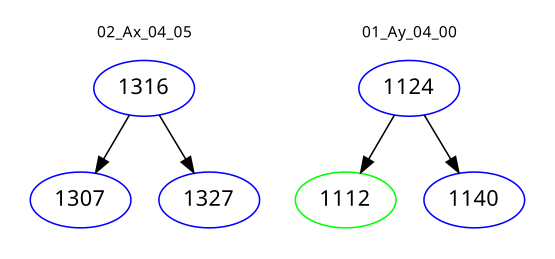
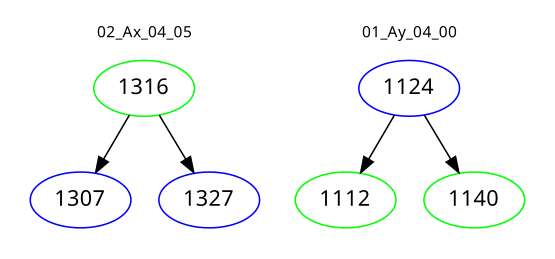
node "1316": color blue -> green
node "1140": color blue -> green
